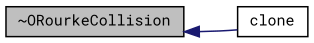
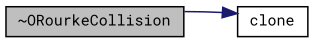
edge "clone" -> "~ORourkeCollision": reversed
